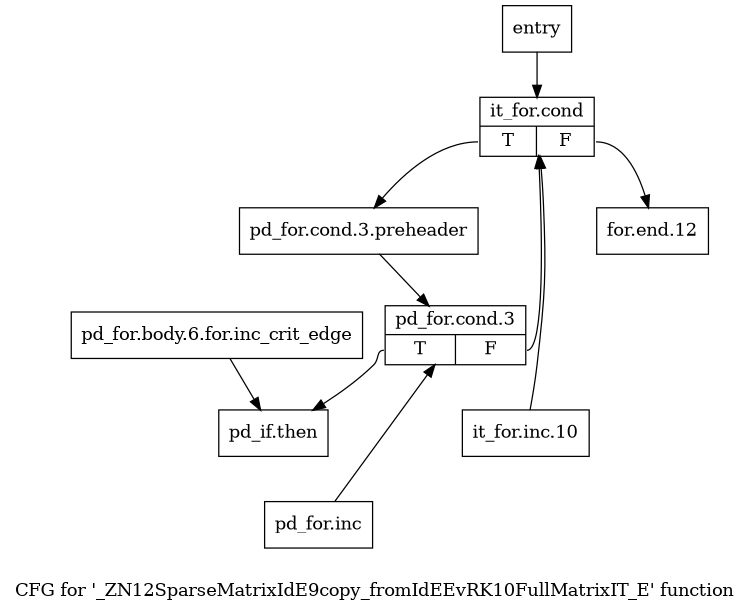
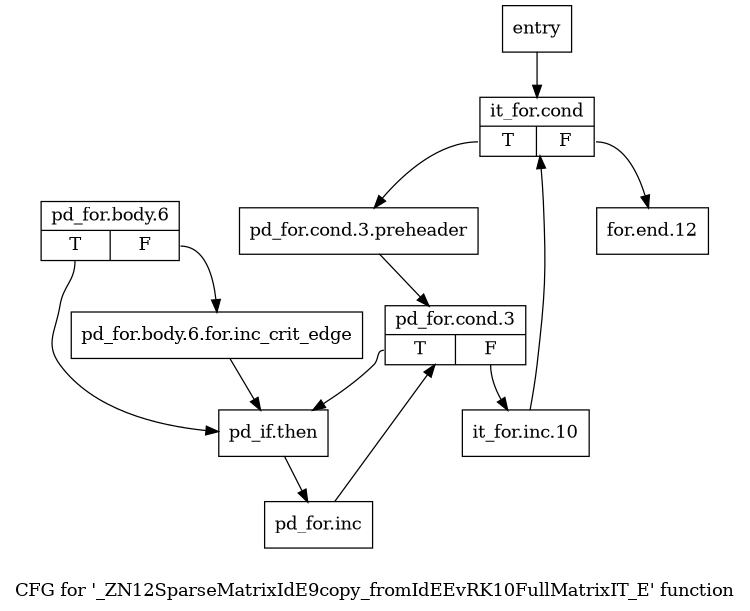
node "pd_for.body.6": added
edge "pd_for.cond.3" -> "it_for.cond": now "pd_for.cond.3" -> "it_for.inc.10"
edge "pd_if.then" -> "pd_for.inc": added
